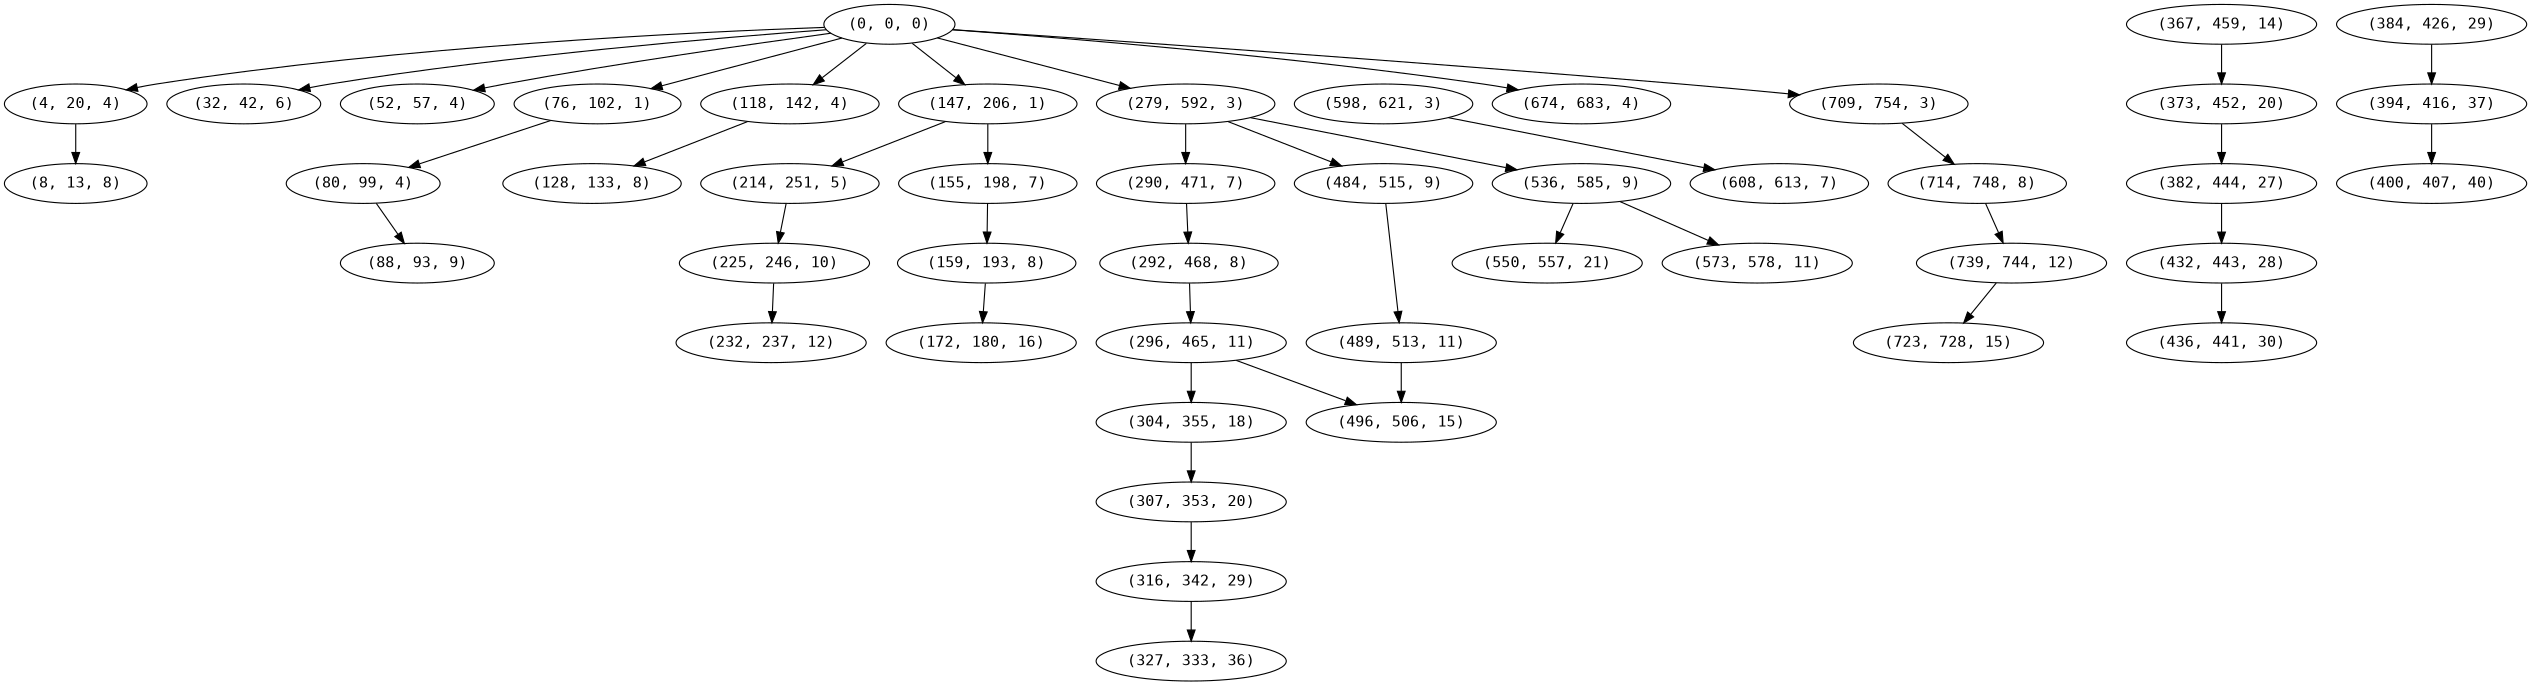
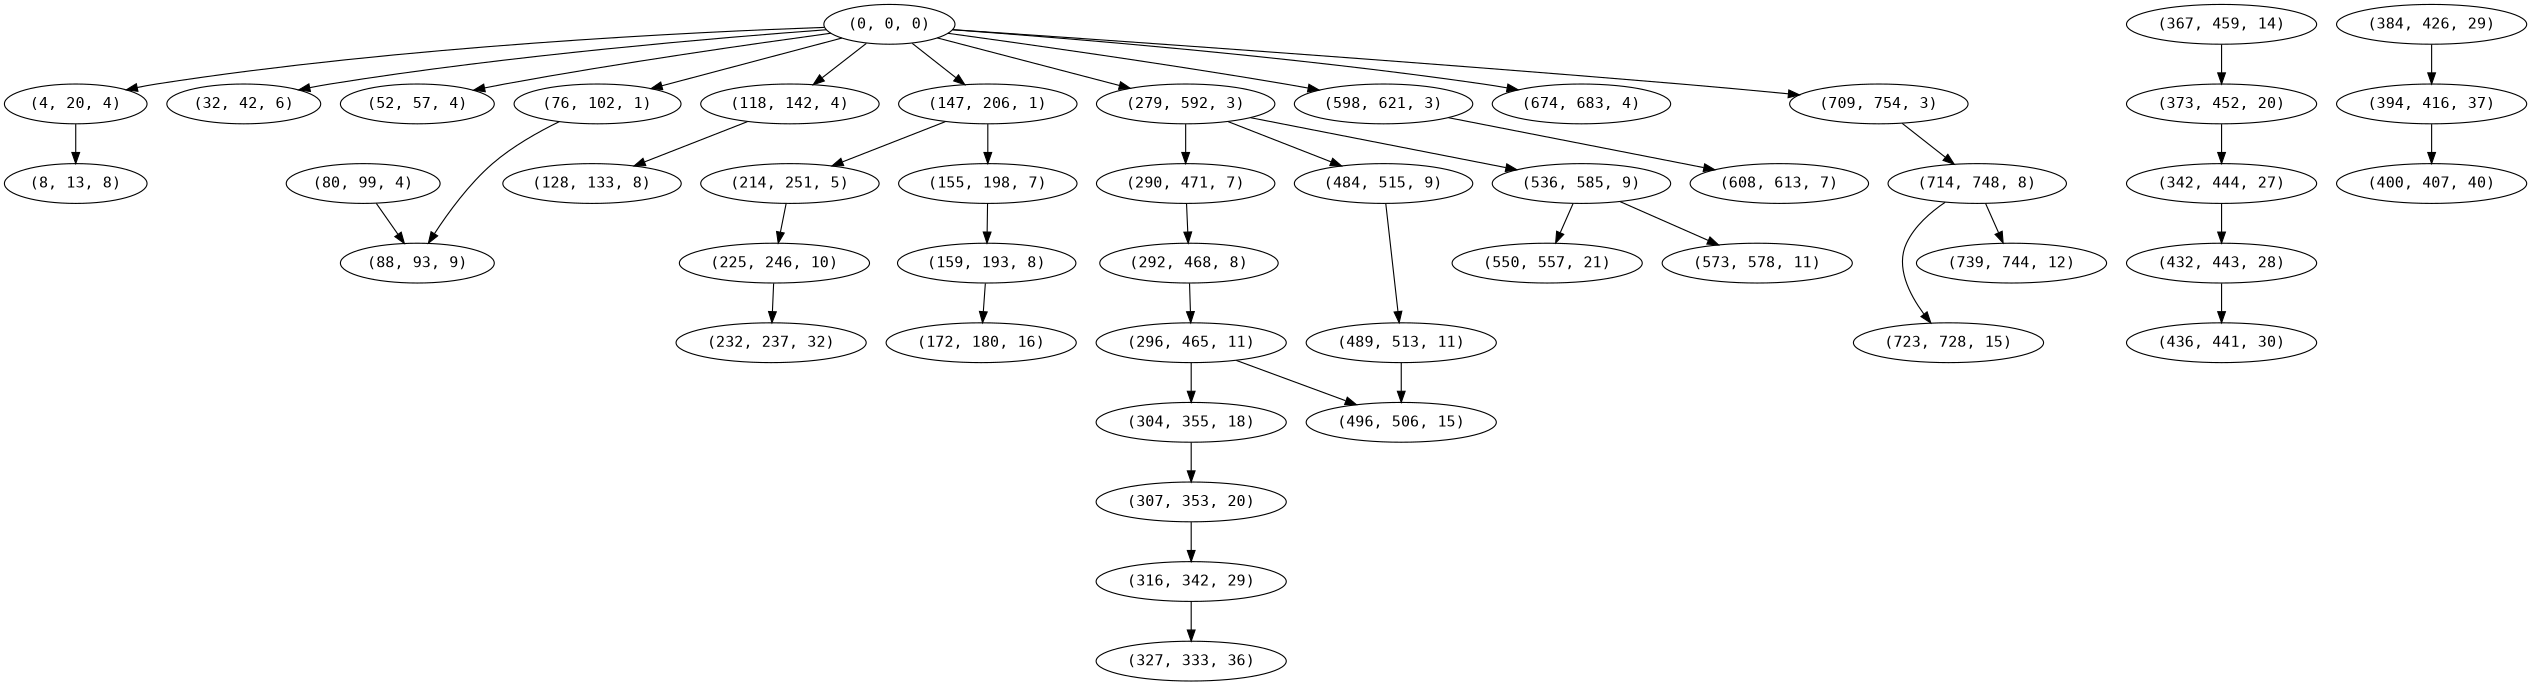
edge "(0, 0, 0)" -> "(598, 621, 3)": added
edge "(76, 102, 1)" -> "(80, 99, 4)": now "(76, 102, 1)" -> "(88, 93, 9)"
node "(382, 444, 27)": label "(382, 444, 27)" -> "(342, 444, 27)"
edge "(739, 744, 12)" -> "(723, 728, 15)": now "(714, 748, 8)" -> "(723, 728, 15)"
node "(232, 237, 12)": label "(232, 237, 12)" -> "(232, 237, 32)"
